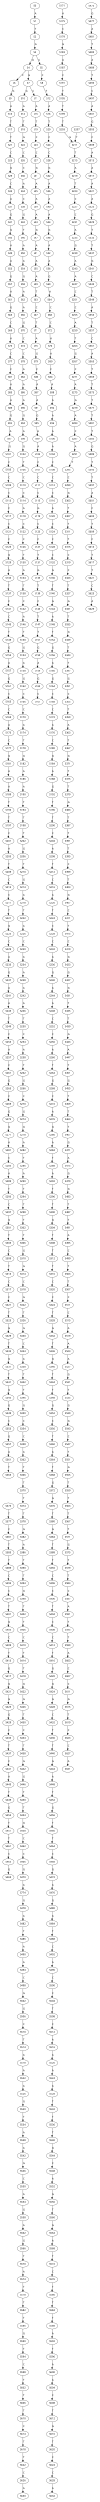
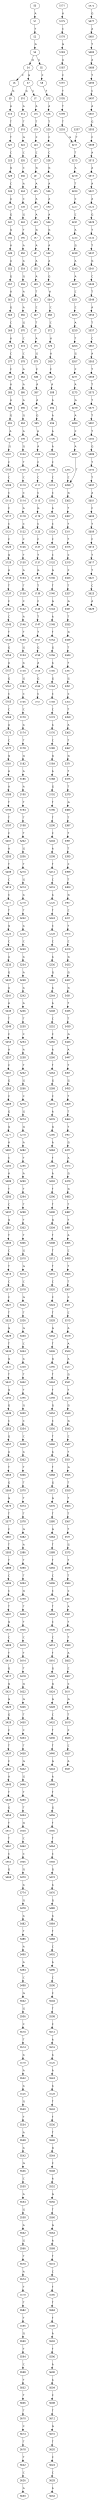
edge "S291" -> "S295": now "S291" -> "S299"
node "S369": added
